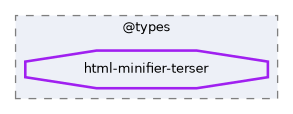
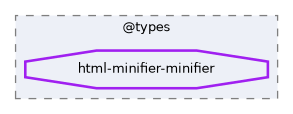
node "html-minifier-terser": label "html-minifier-terser" -> "html-minifier-minifier"
